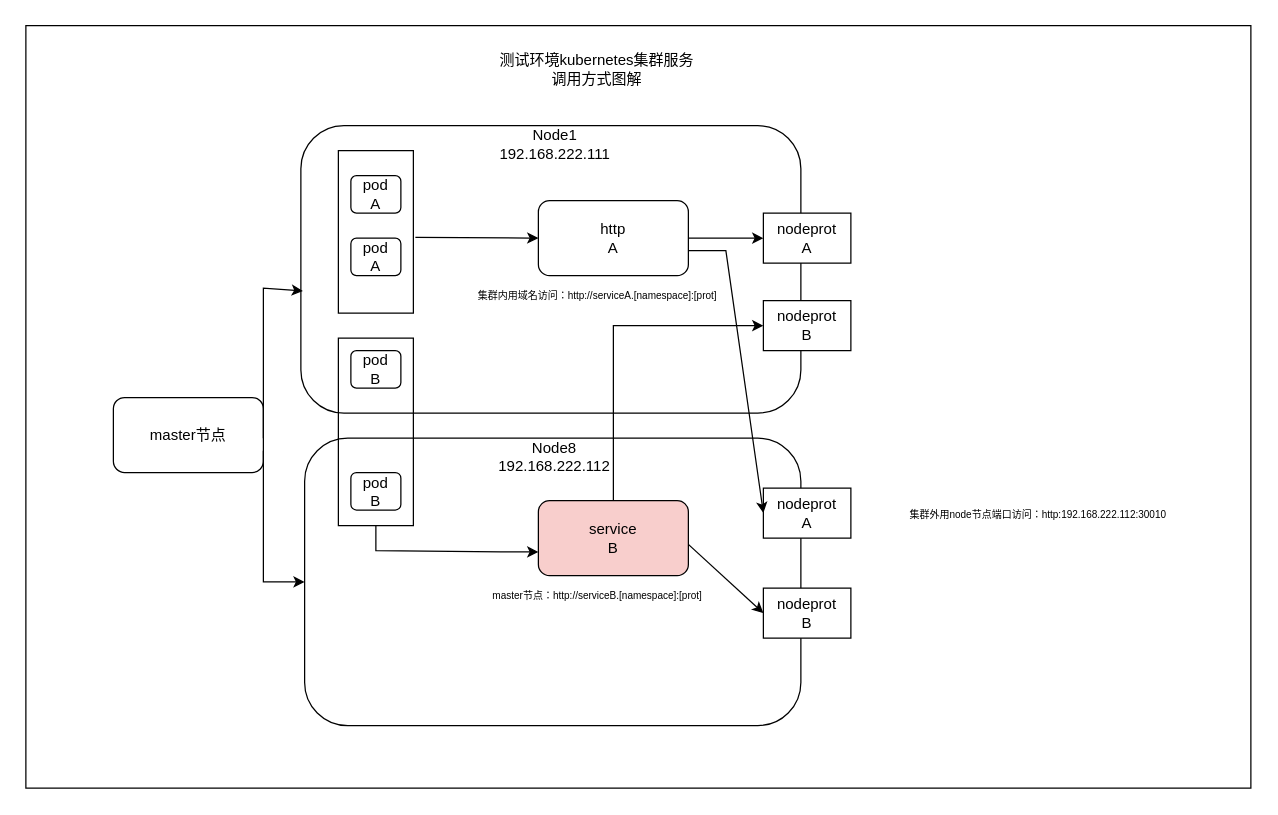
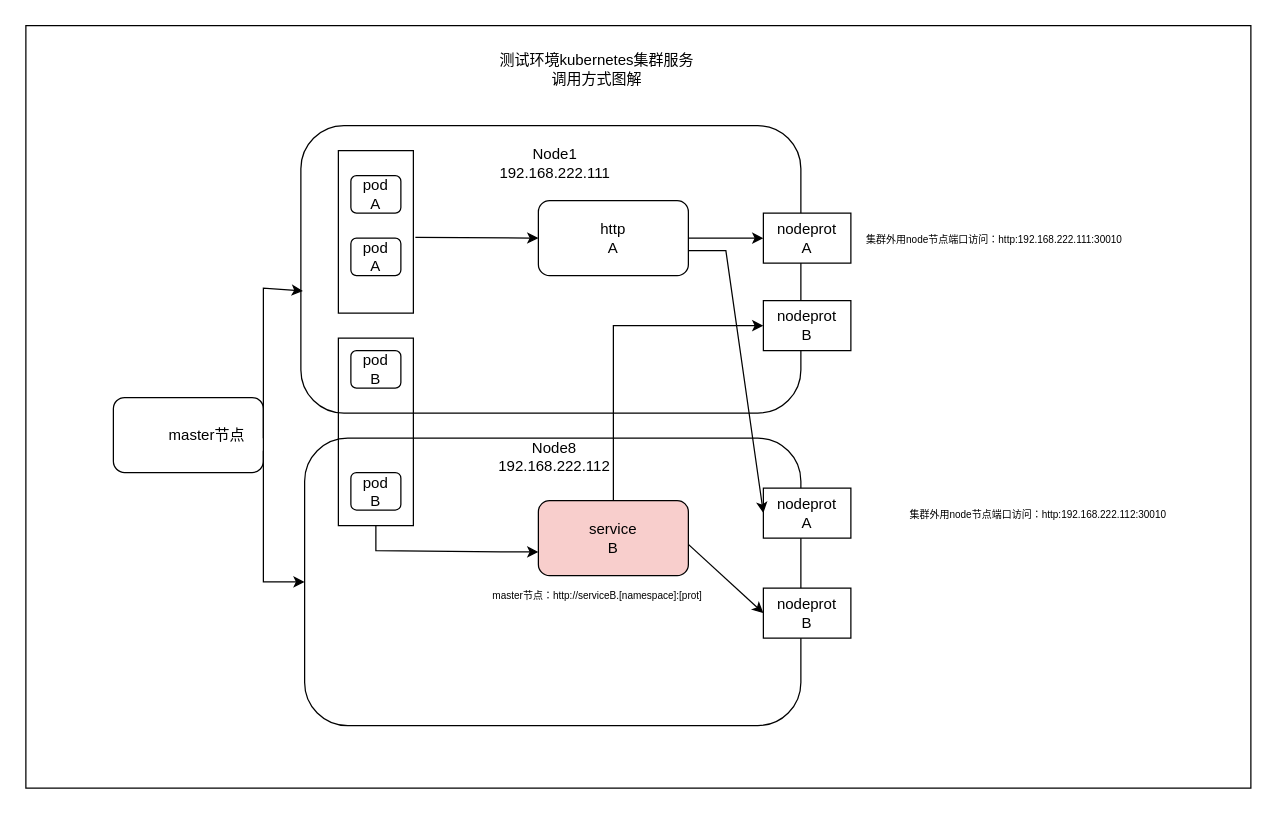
node "Node1 192.168.222.111": moved (554, 144) -> (554, 163)
node "集群外用node节点端口访问：http:192.168.222.111:30010": added
node "集群内用域名访问：http://serviceA.[namespace]:[prot]": removed
node "master节点": moved (188, 435) -> (207, 435)
